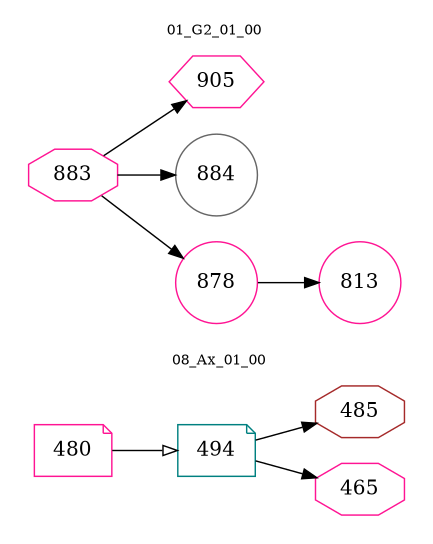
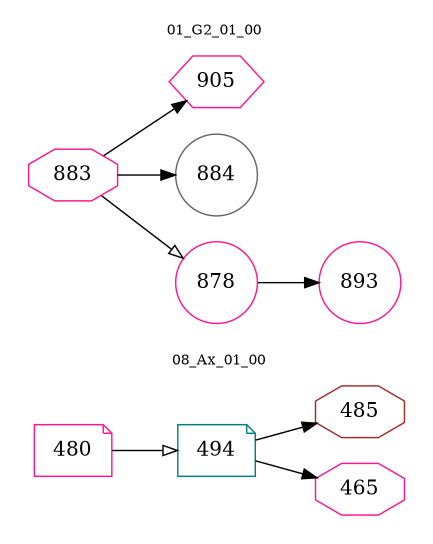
edge "883" -> "878": arrowhead normal -> onormal
node "813": label "813" -> "893"
